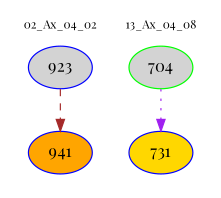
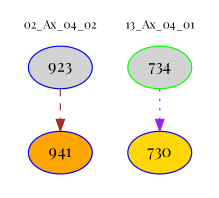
cluster "13_Ax_04_08": label "13_Ax_04_08" -> "13_Ax_04_01"
node "704": label "704" -> "734"
node "731": label "731" -> "730"
